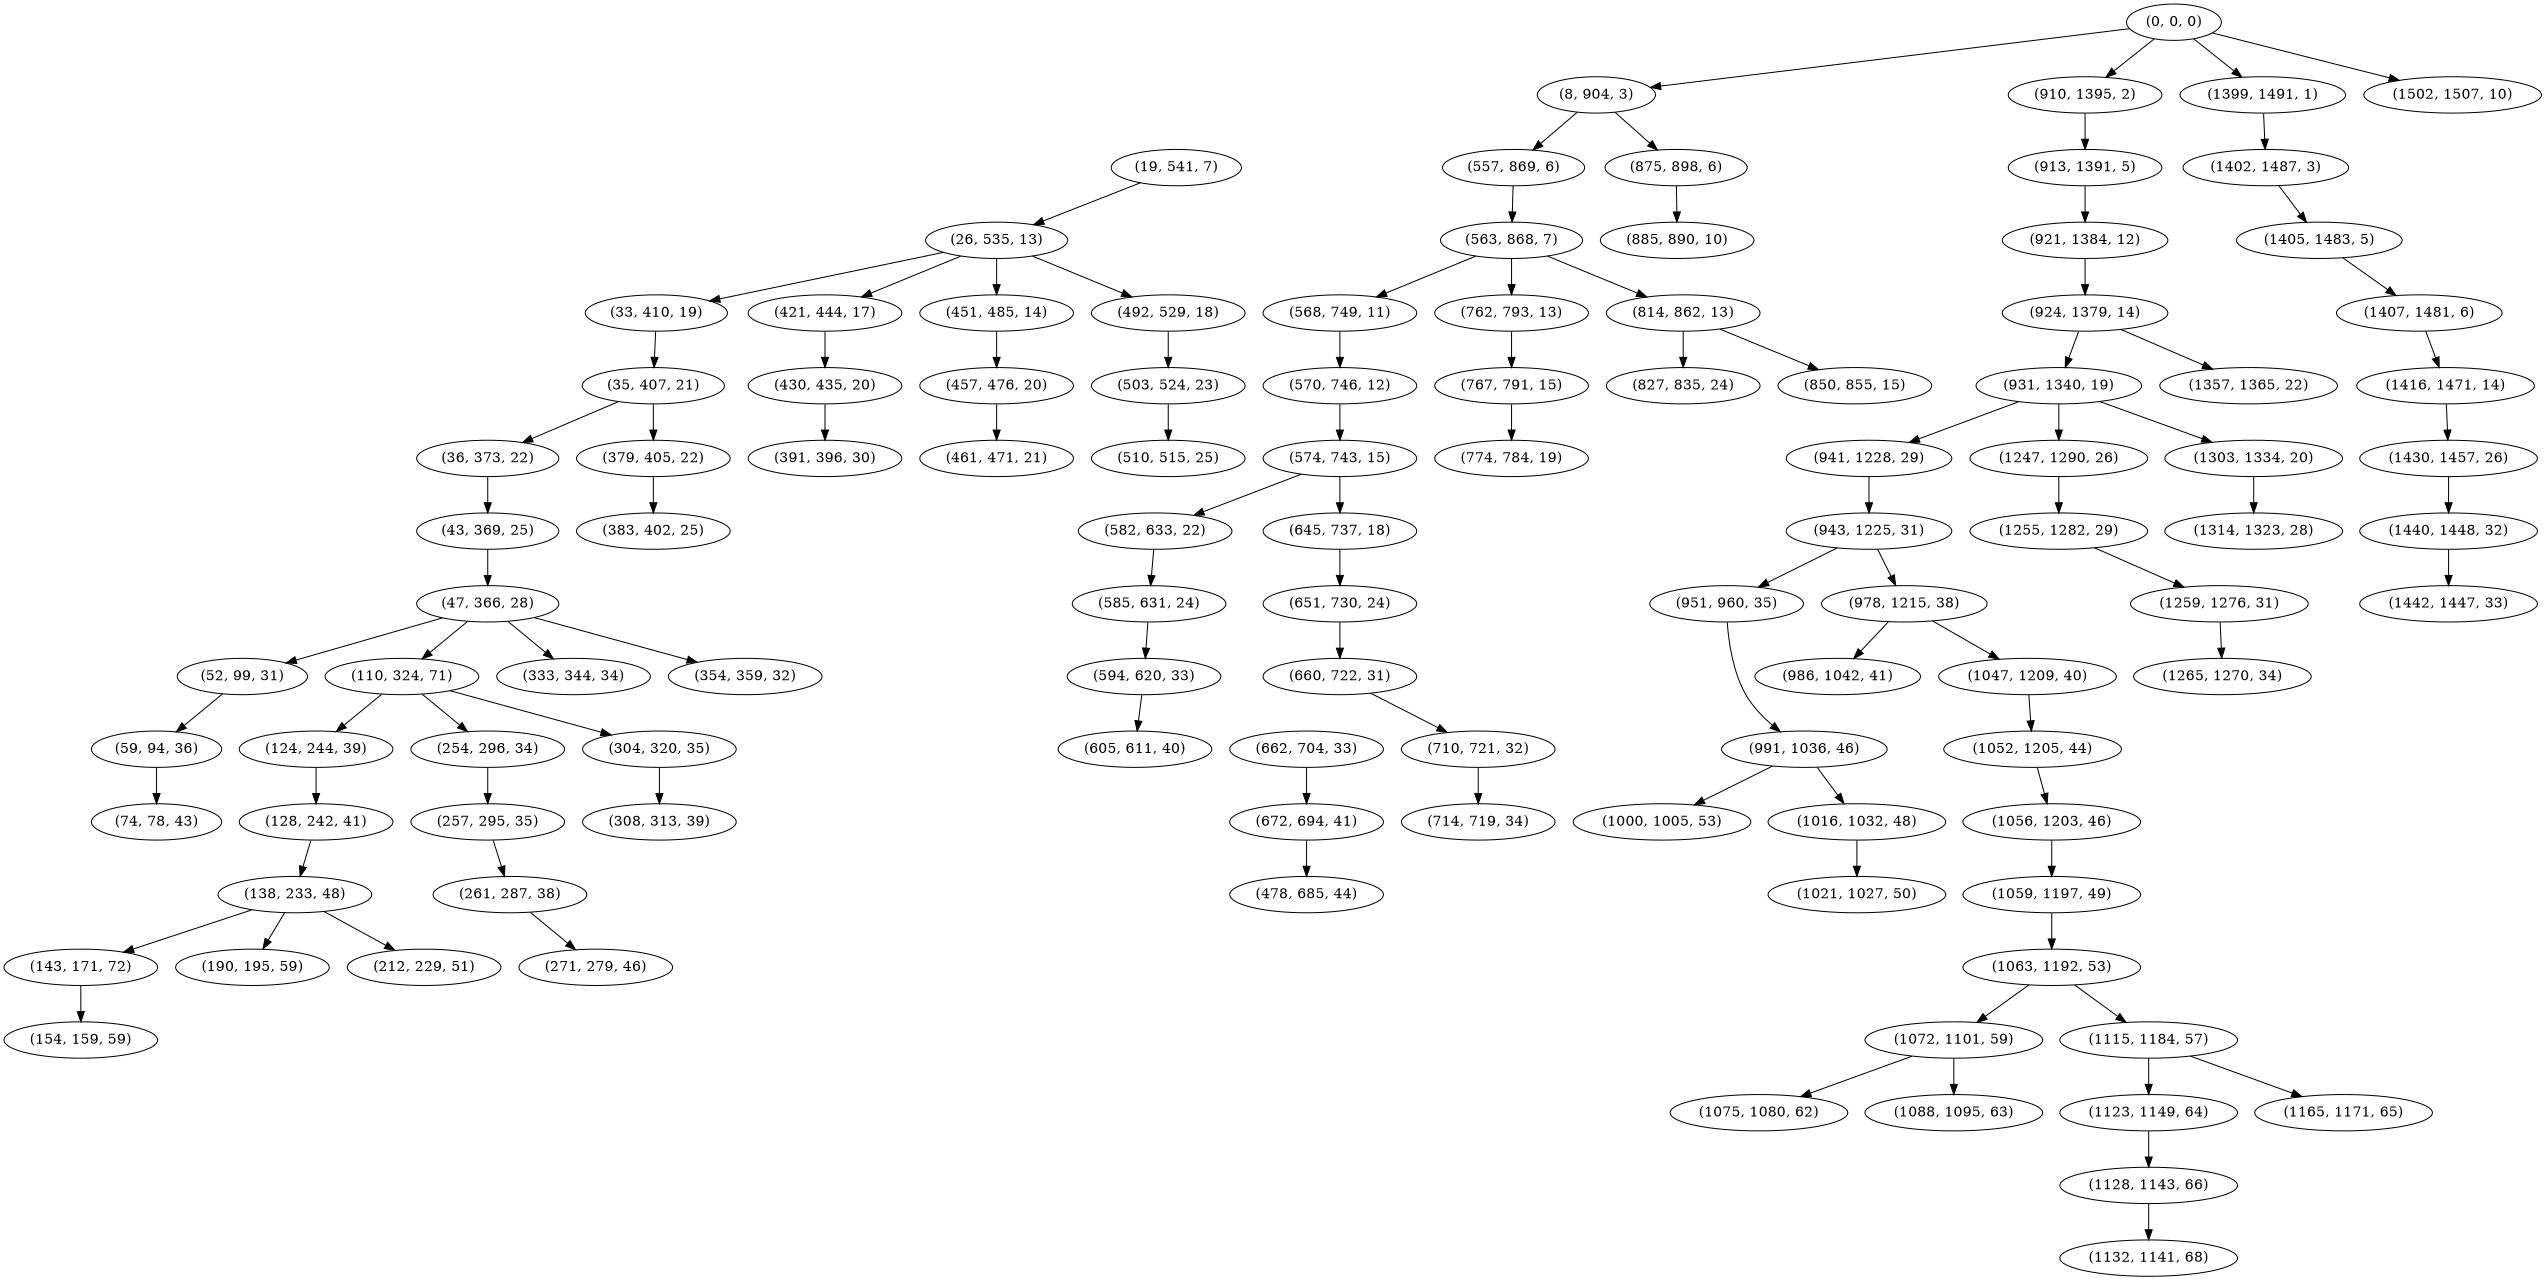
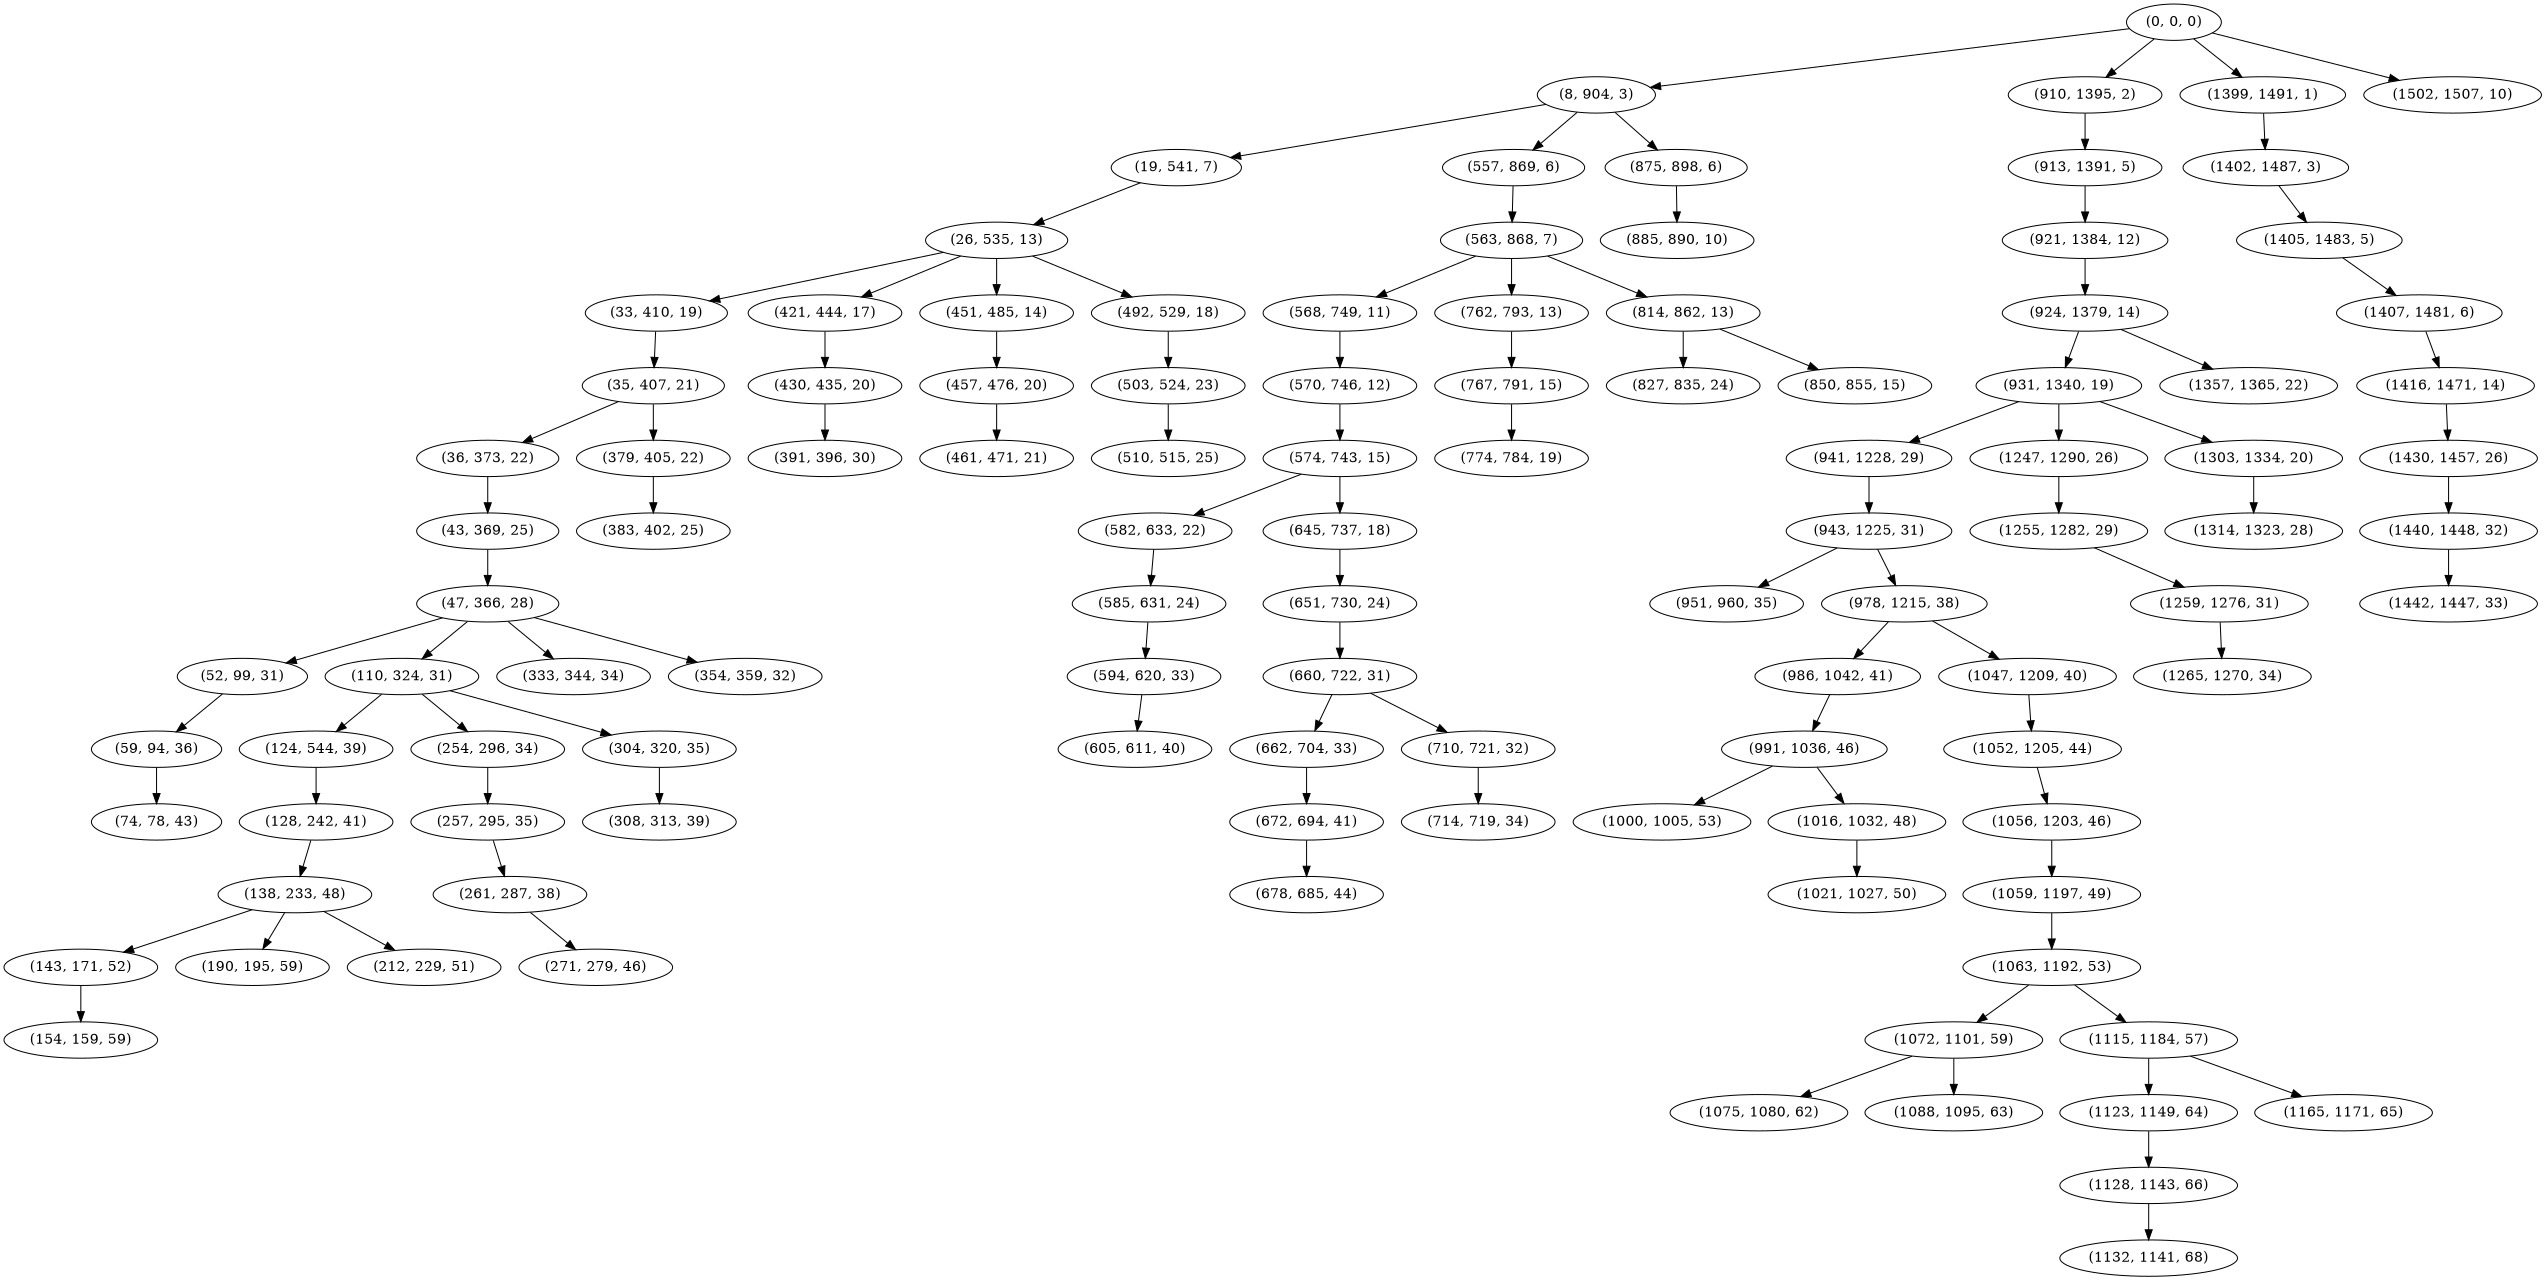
edge "(8, 904, 3)" -> "(19, 541, 7)": added
node "(110, 324, 71)": label "(110, 324, 71)" -> "(110, 324, 31)"
edge "(951, 960, 35)" -> "(991, 1036, 46)": now "(986, 1042, 41)" -> "(991, 1036, 46)"
edge "(660, 722, 31)" -> "(662, 704, 33)": added
node "(124, 244, 39)": label "(124, 244, 39)" -> "(124, 544, 39)"
node "(478, 685, 44)": label "(478, 685, 44)" -> "(678, 685, 44)"
node "(143, 171, 72)": label "(143, 171, 72)" -> "(143, 171, 52)"
